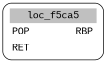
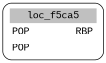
node "loc_f5ca5": text "RET" -> "POP"
